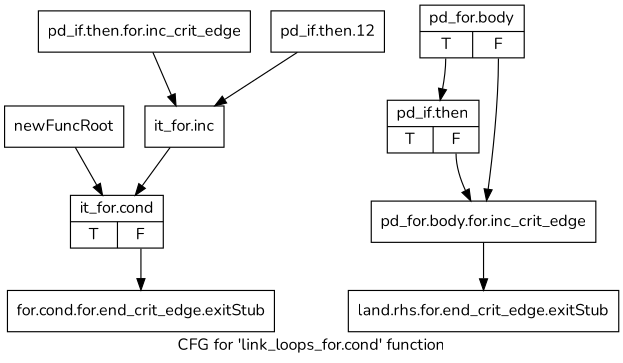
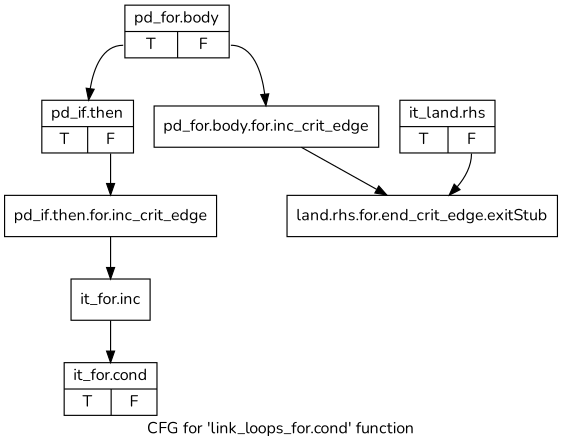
node "pd_if.then.12": removed
node "newFuncRoot": removed
node "it_land.rhs": added
edge "pd_if.then" -> "pd_for.body.for.inc_crit_edge": now "pd_if.then" -> "pd_if.then.for.inc_crit_edge"
node "for.cond.for.end_crit_edge.exitStub": removed
